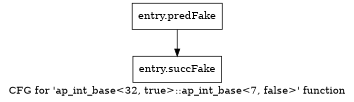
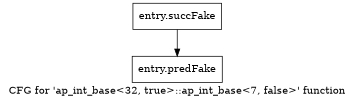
edge "entry.predFake" -> "entry.succFake": reversed
